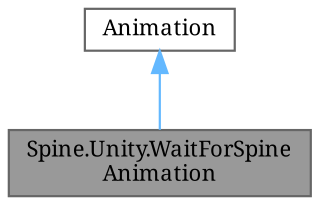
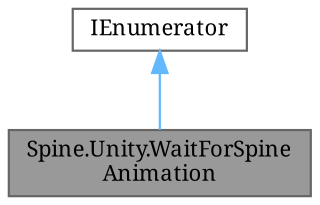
node "Animation": label "Animation" -> "IEnumerator"
